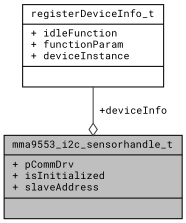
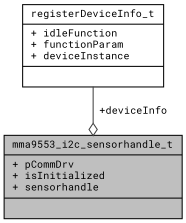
node "mma9553_i2c_sensorhandle_t": text "+ slaveAddress" -> "+ sensorhandle"
